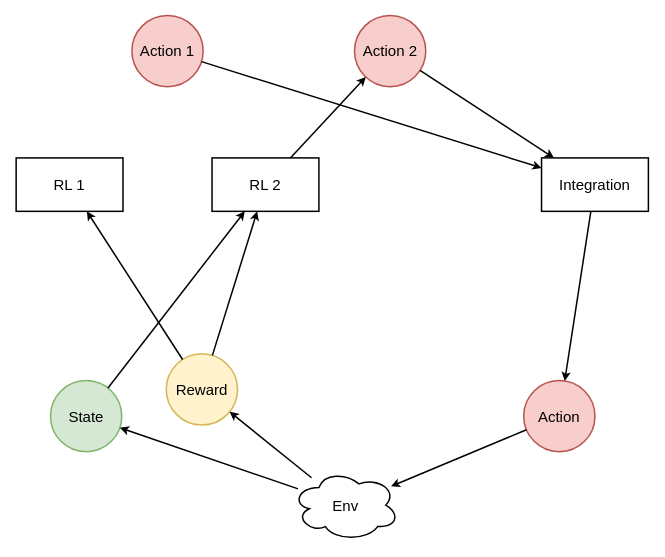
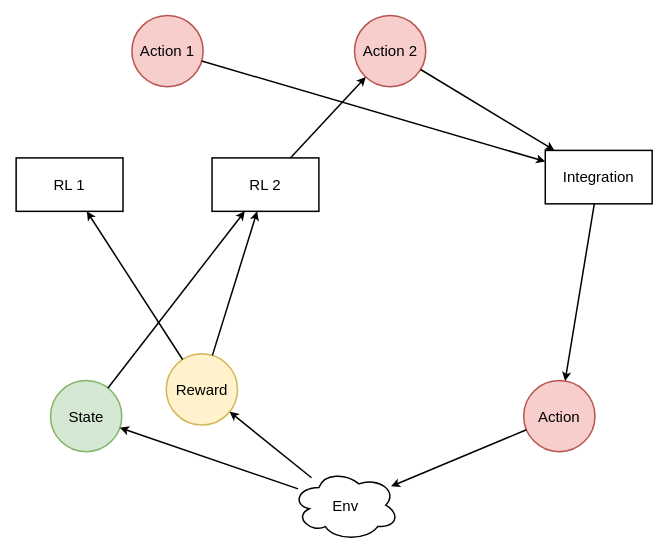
node "Integration": moved (595, 184) -> (598, 177)
